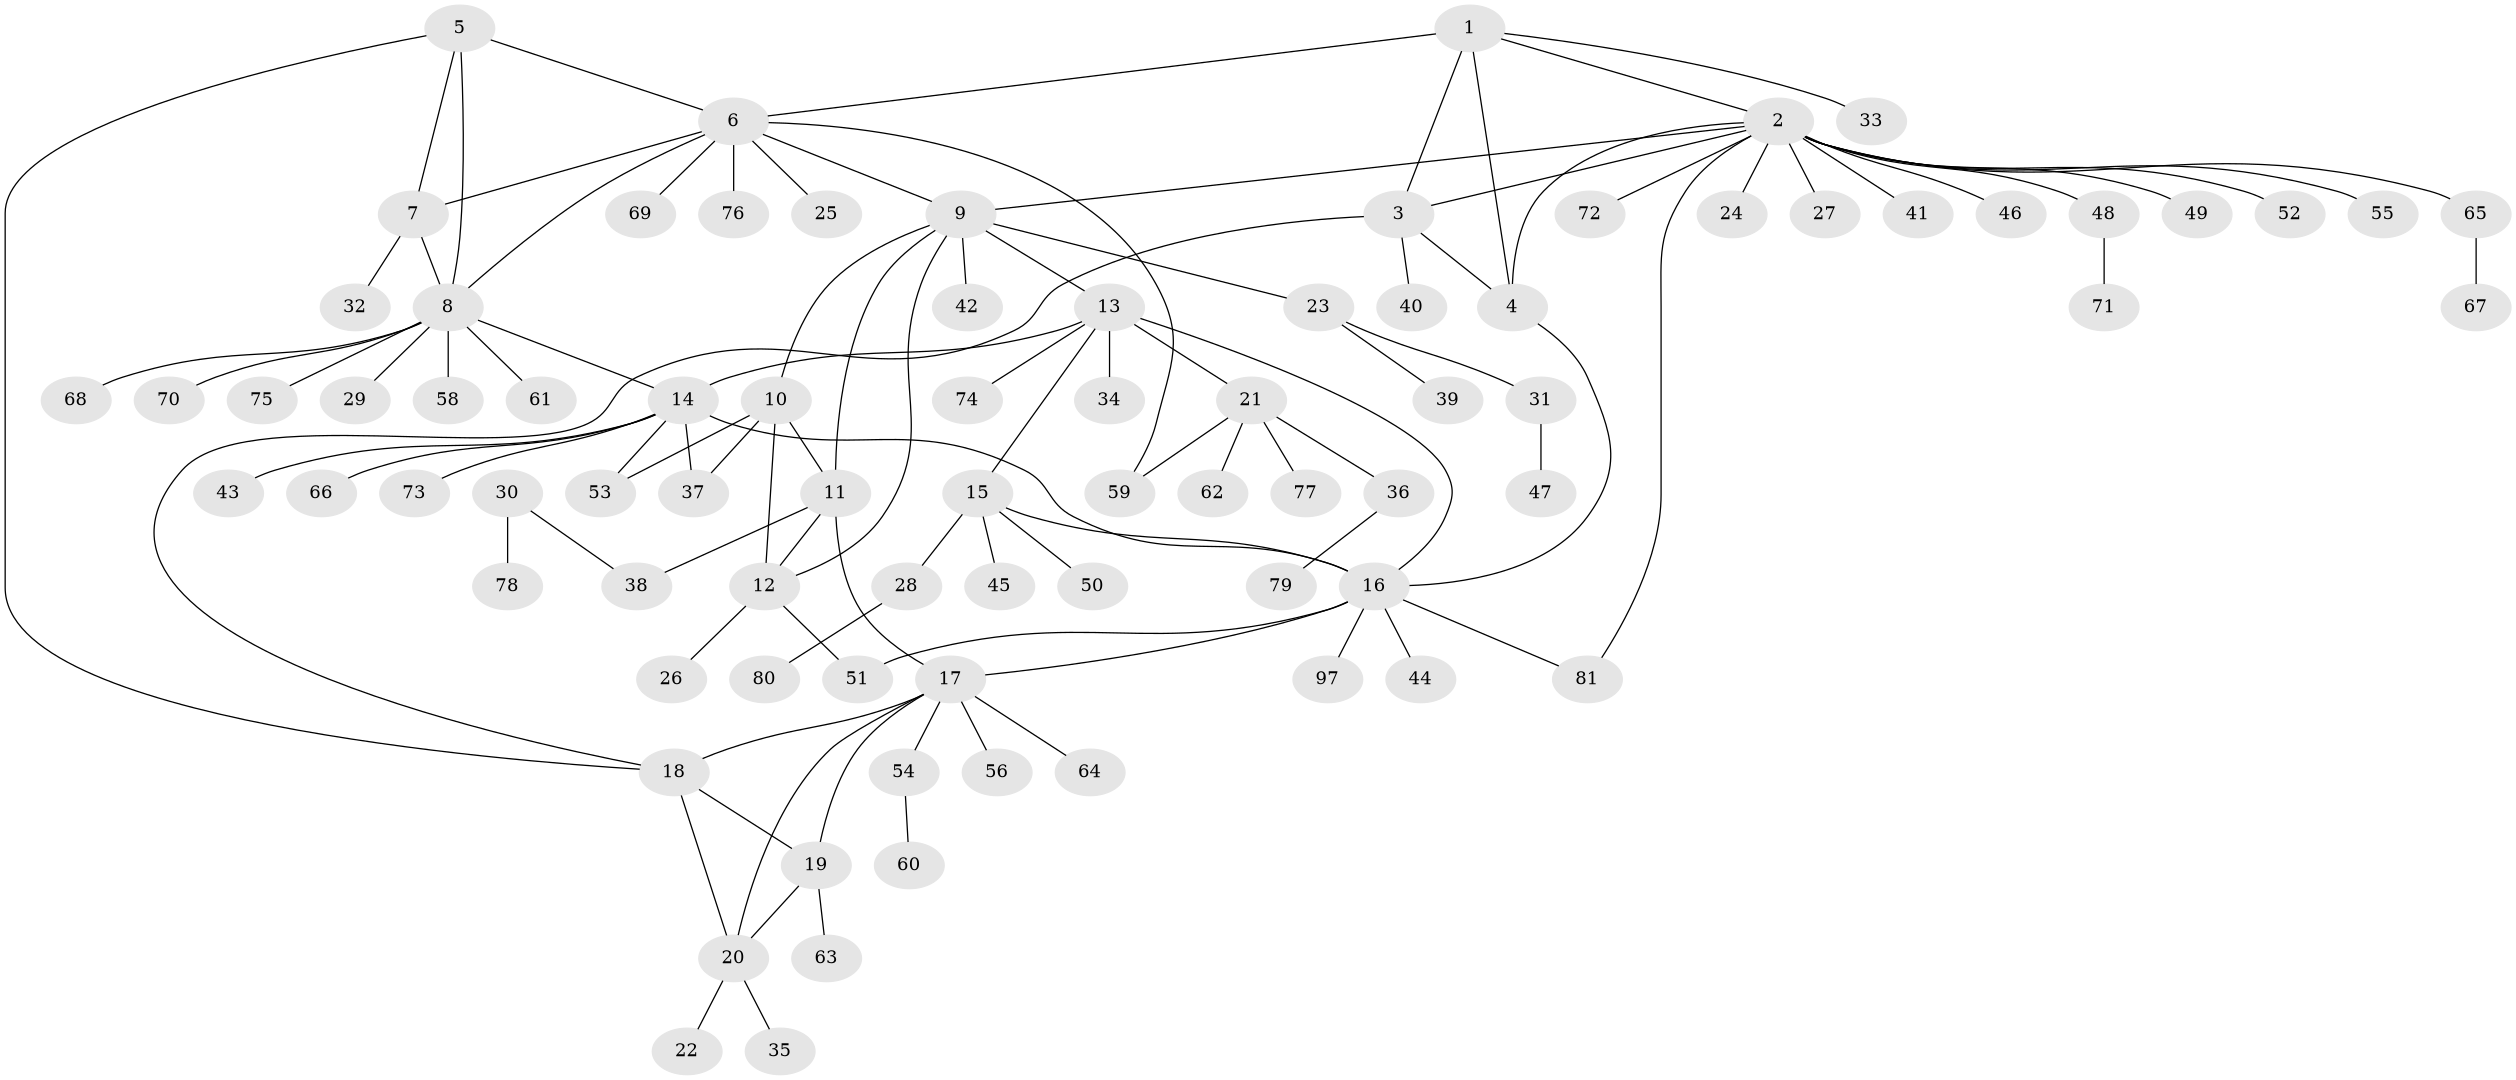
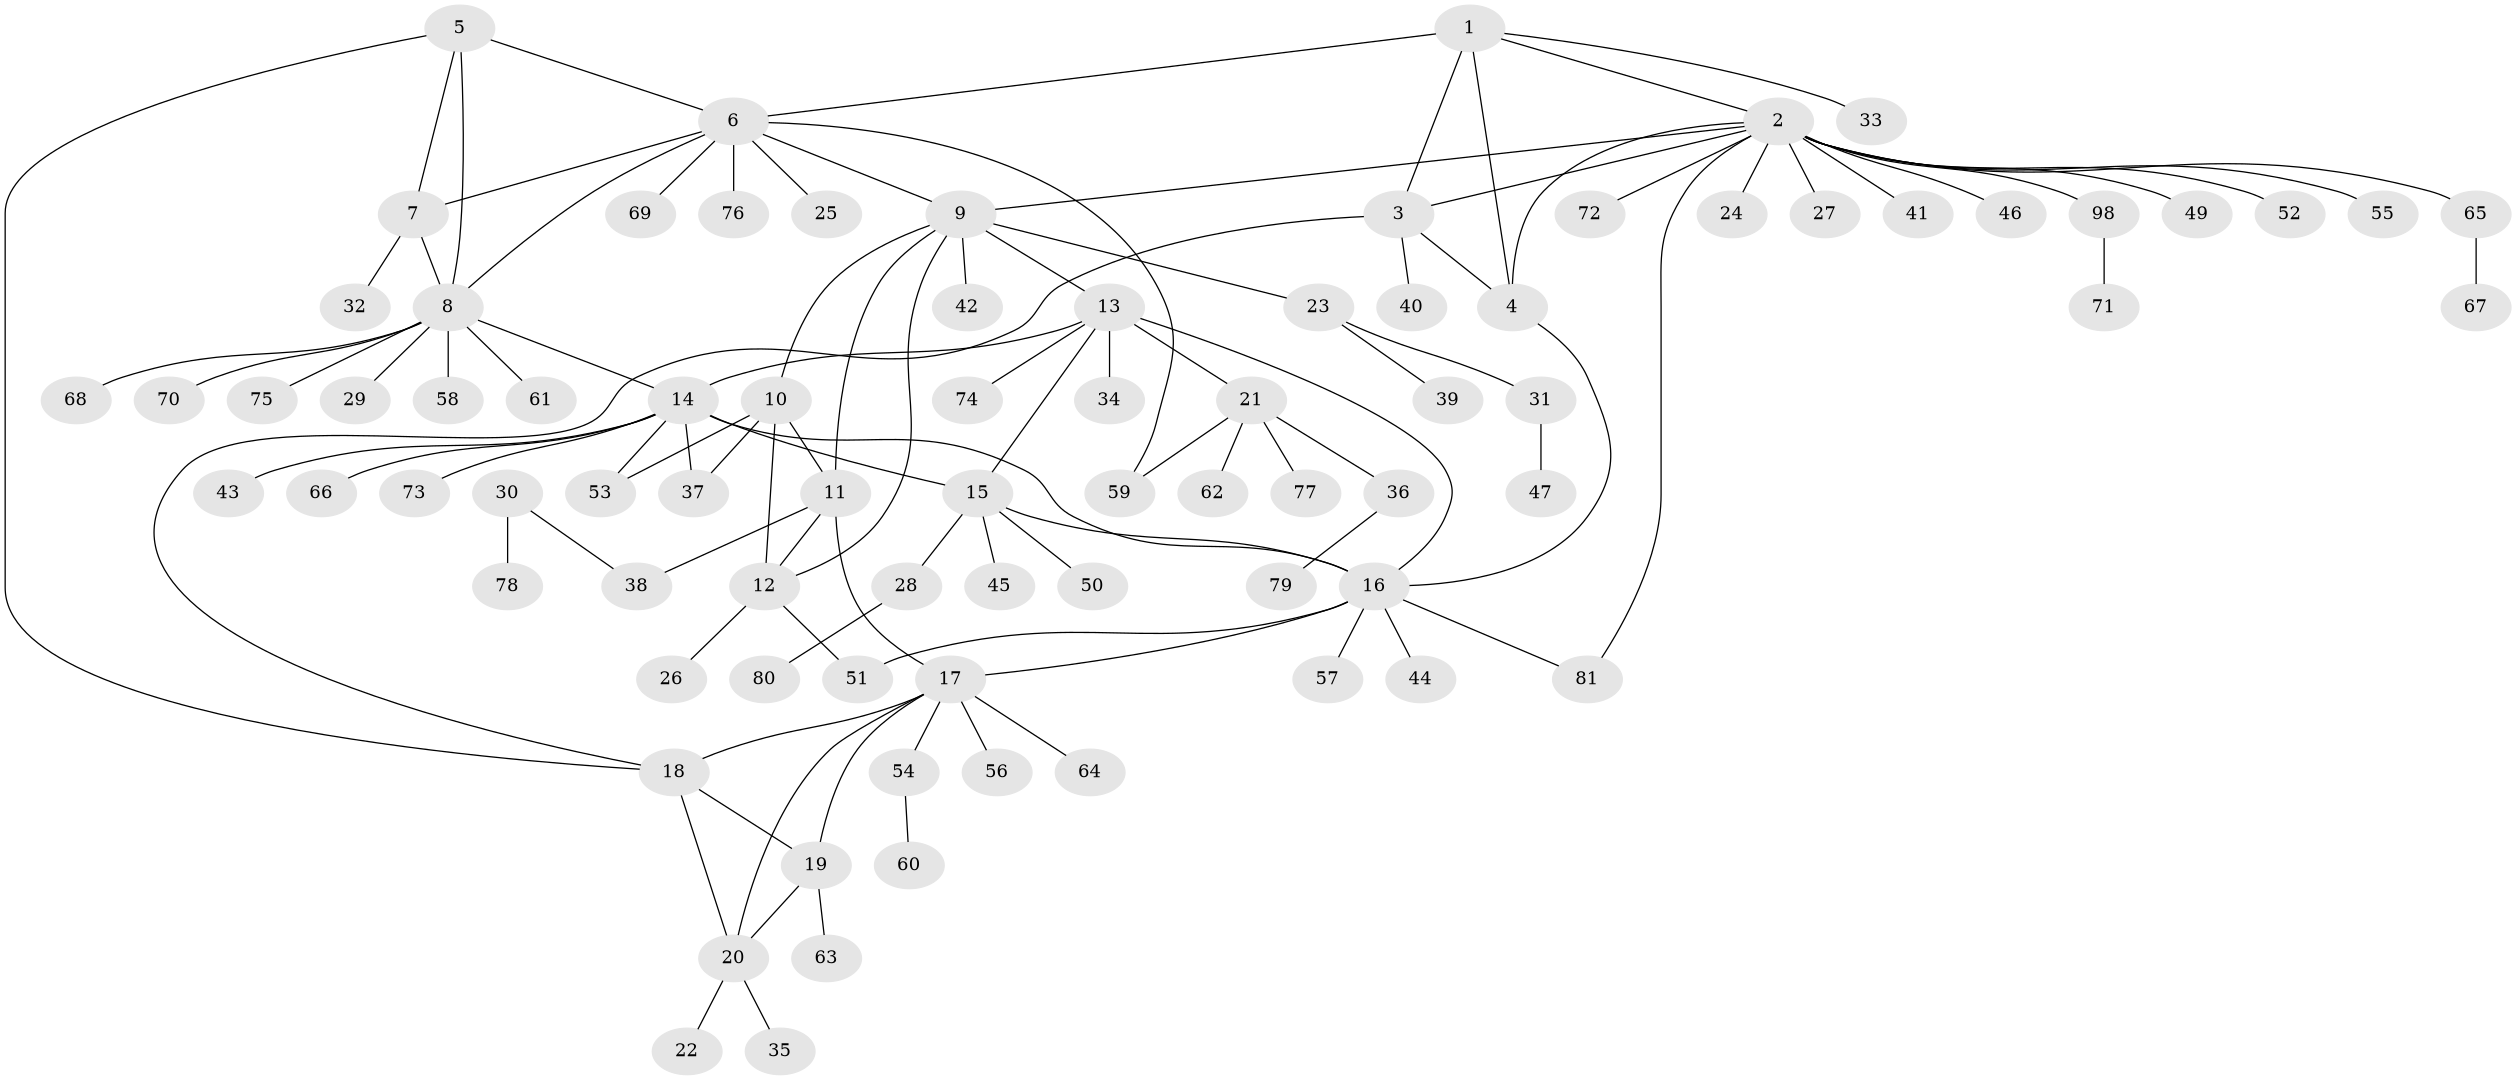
node "48": label "48" -> "98"
edge "14" -- "15": added
node "97": label "97" -> "57"
